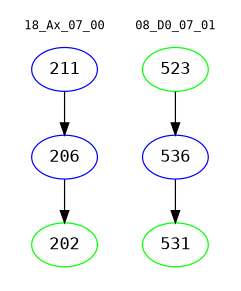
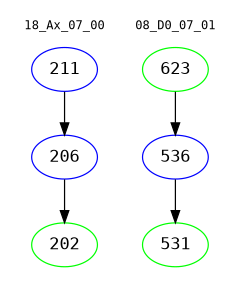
node "523": label "523" -> "623"
